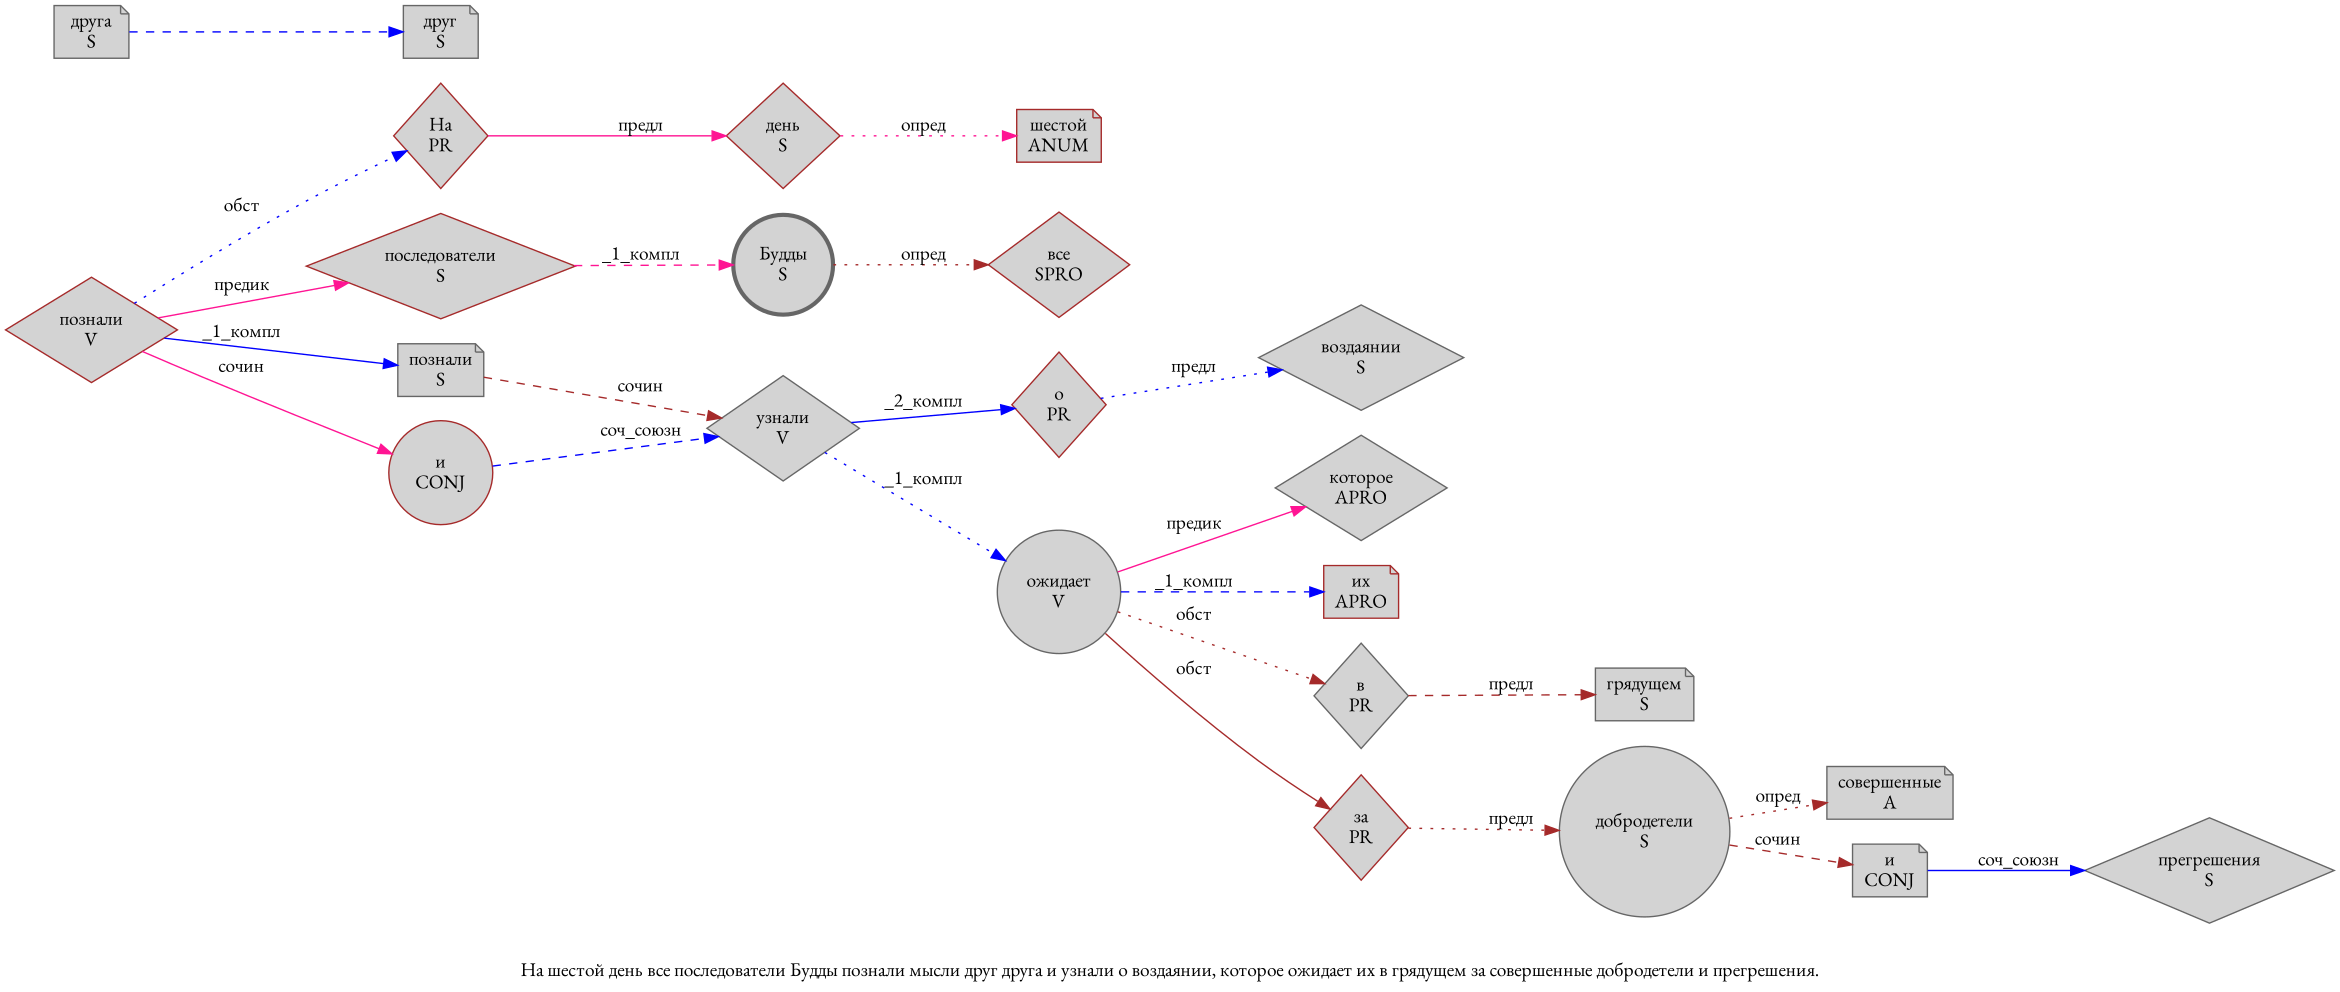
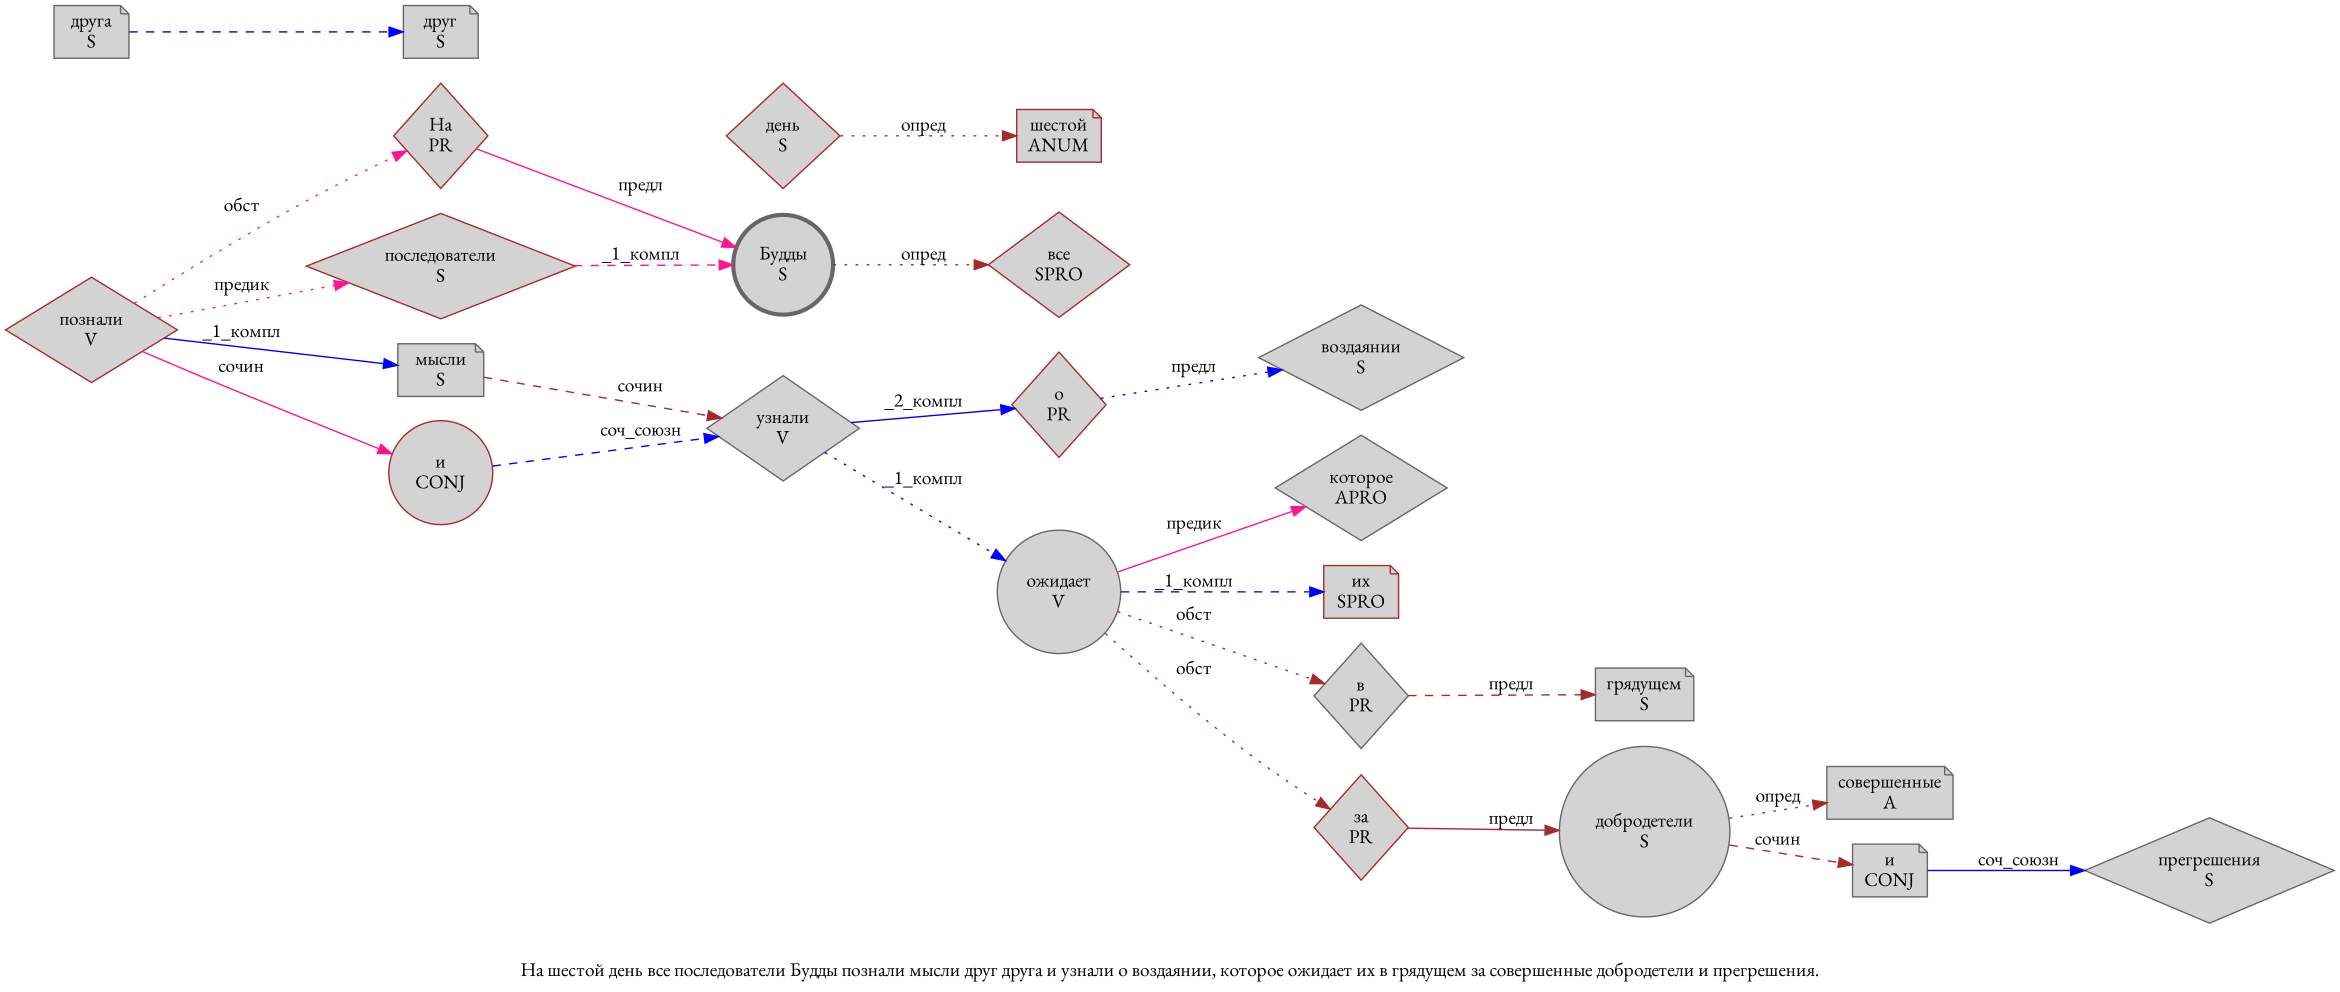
edge "На PR" -> "день S": now "На PR" -> "Будды S"
edge "день S" -> "шестой ANUM": color deeppink -> brown
edge "познали V" -> "На PR": color blue -> deeppink
edge "познали V" -> "последователи S": style solid -> dotted
node "познали S": label "познали S" -> "мысли S"
node "их APRO": label "их APRO" -> "их SPRO"
edge "ожидает V" -> "за PR": style solid -> dotted
edge "за PR" -> "добродетели S": style dotted -> solid
